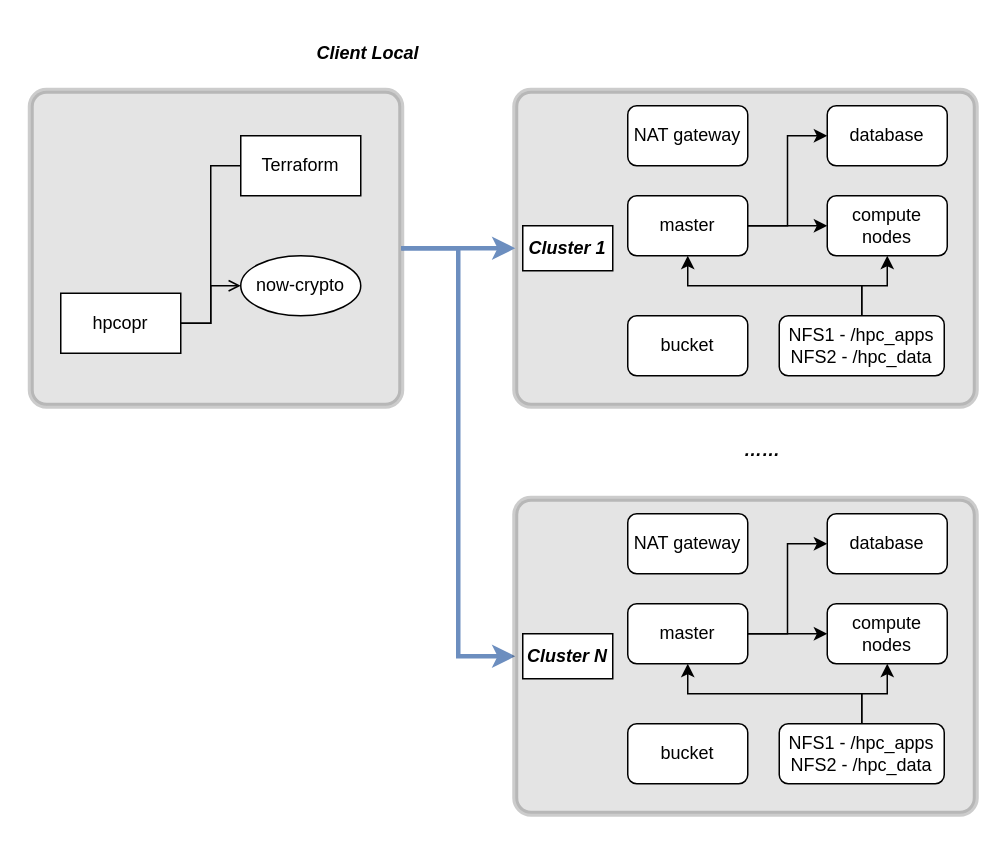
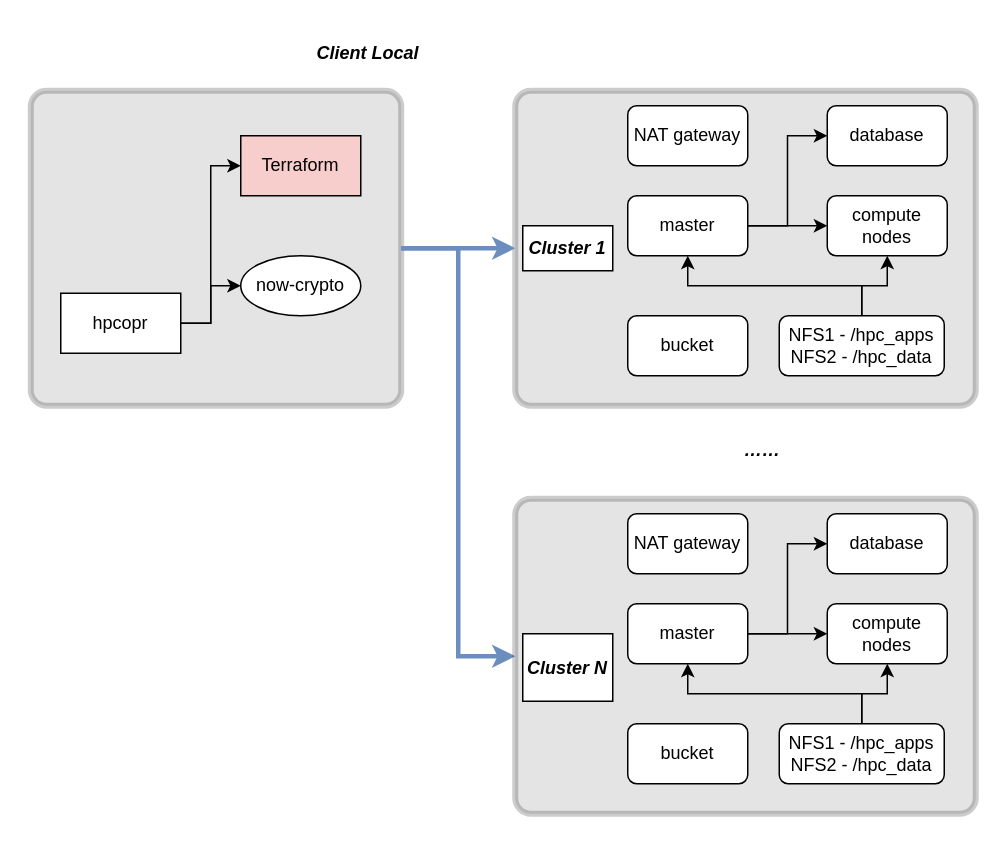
edge "Terraform" -- "hpcopr": arrowhead none -> classic
node "Terraform": fillcolor #ffffff -> #f8cecc
edge "hpcopr" -> "now-crypto": arrowhead open -> classic
node "Cluster N": size 90x45 -> 90x68
